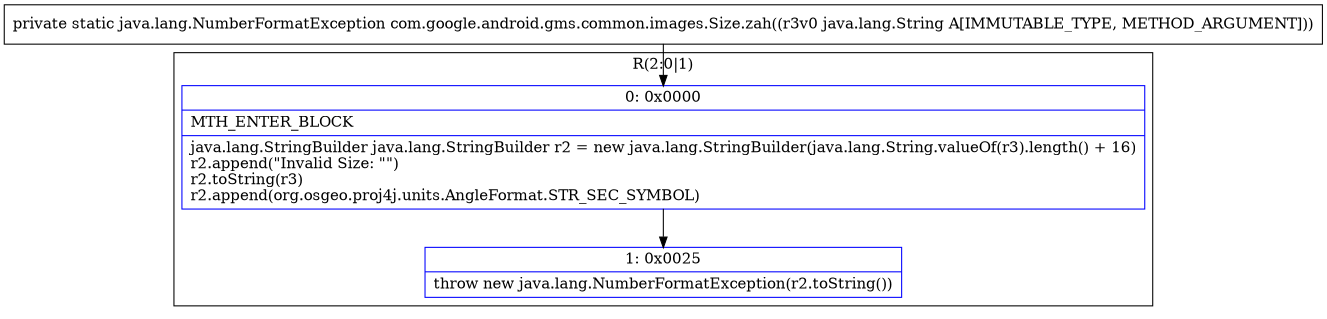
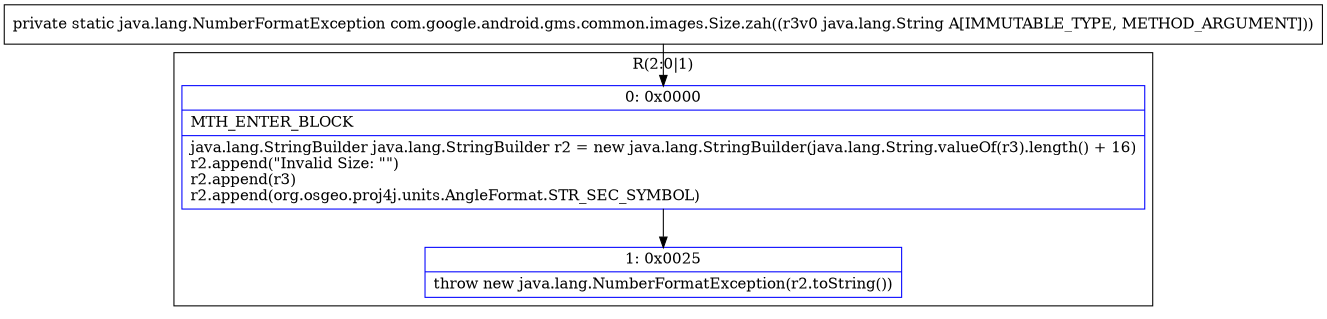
node "0: 0x0000": text "r2.toString(r3)" -> "r2.append(r3)"
